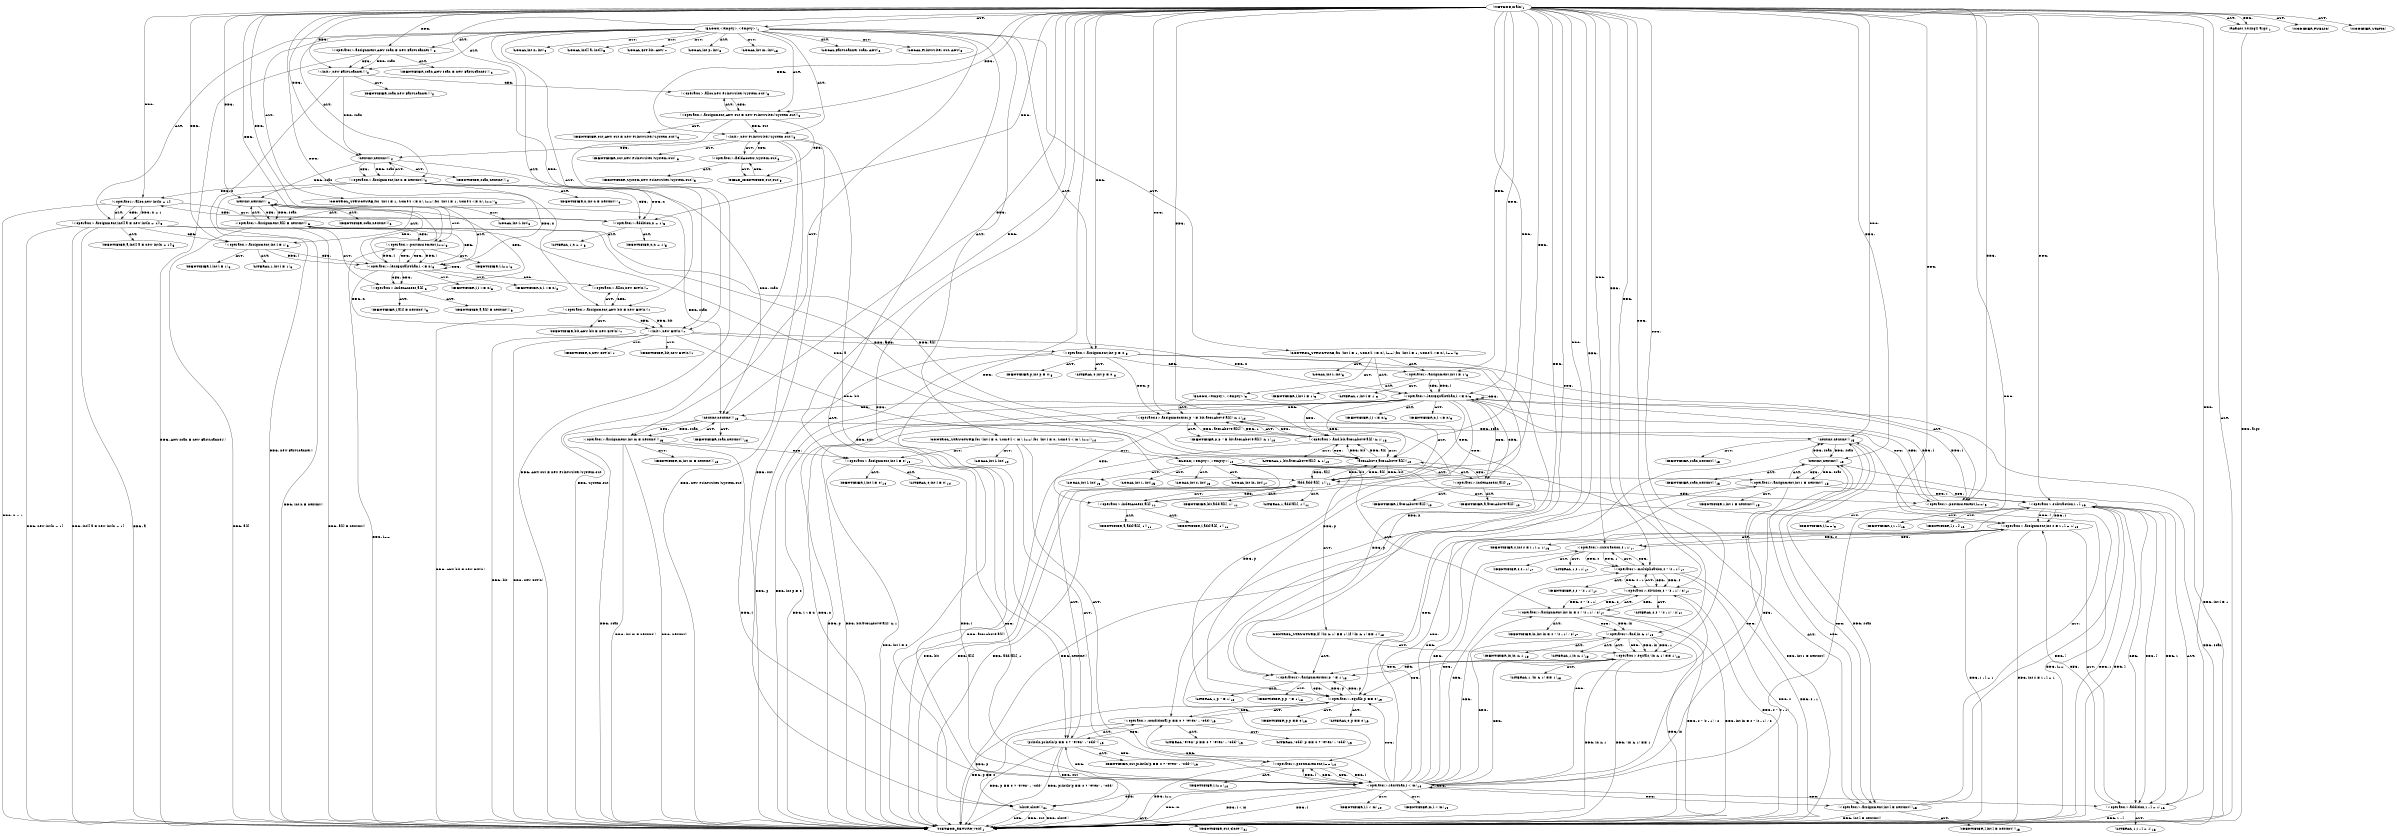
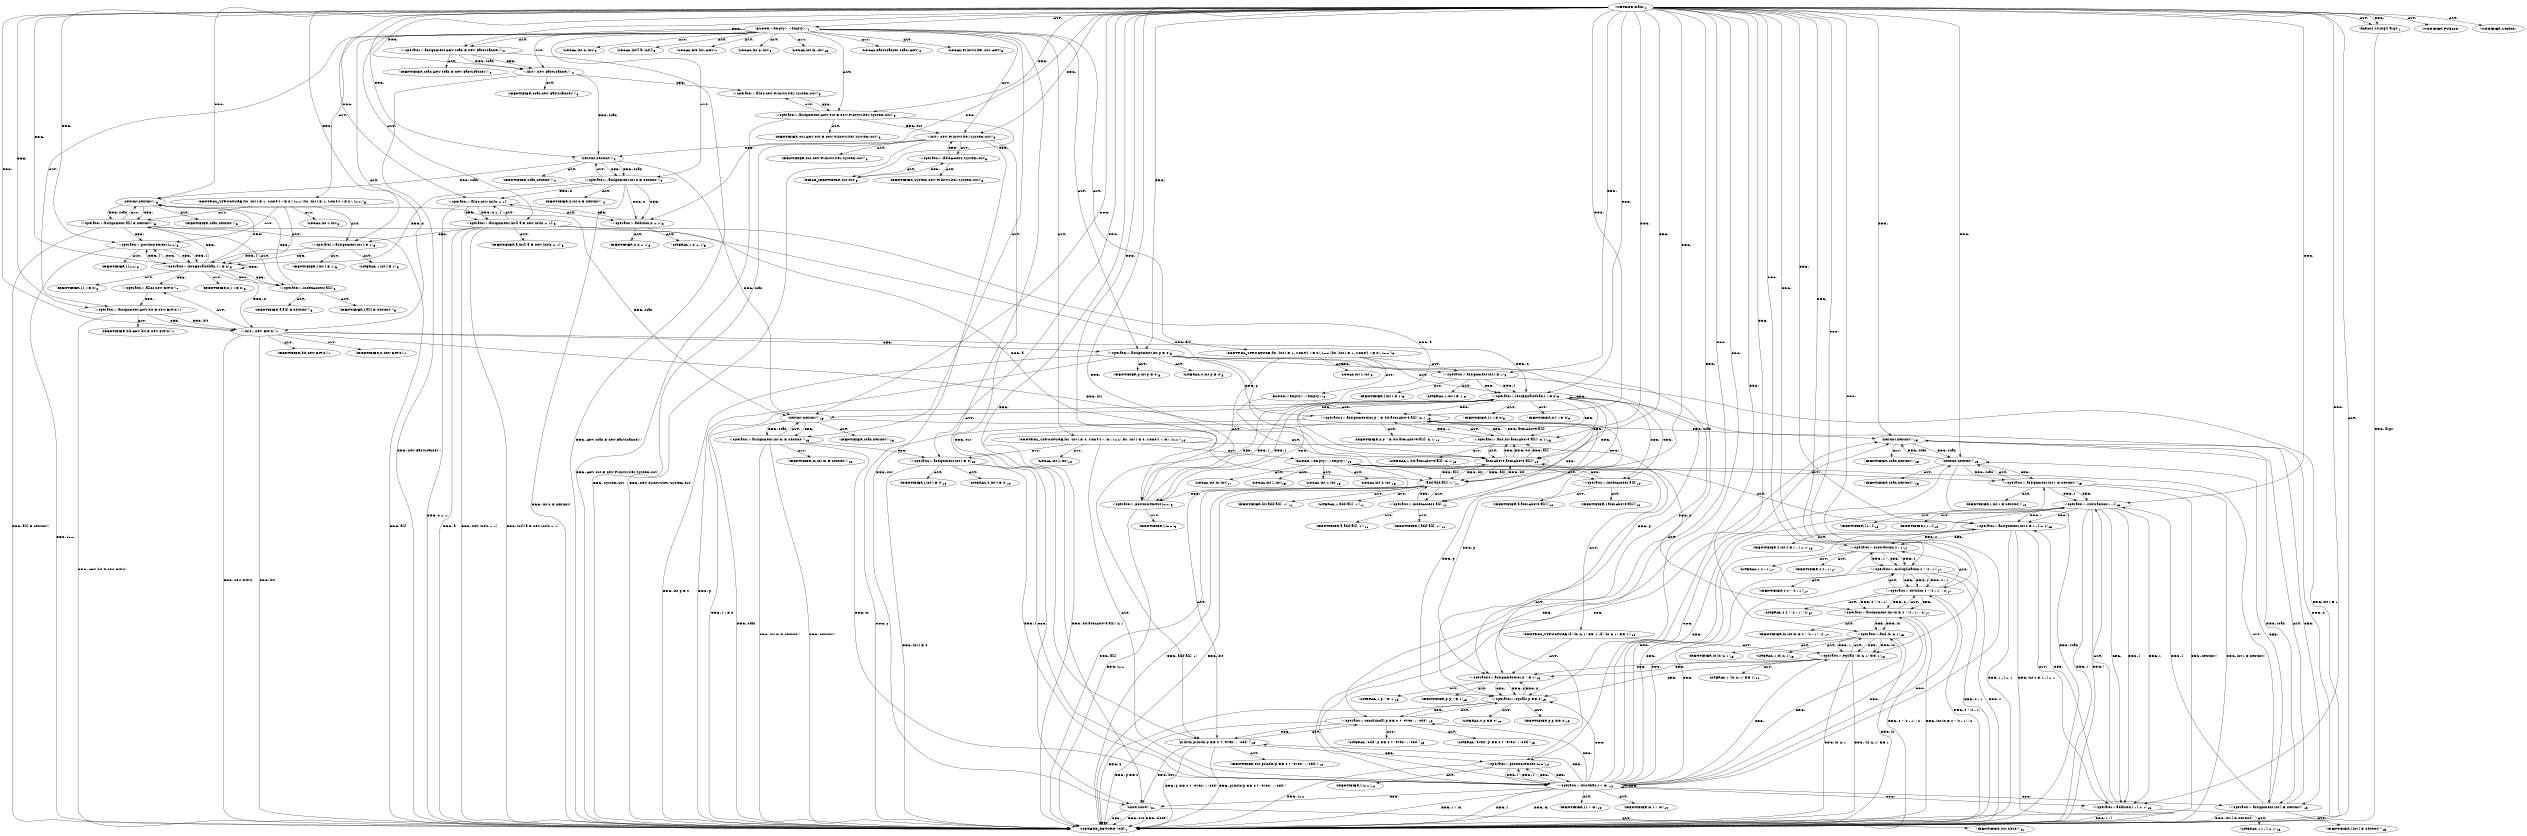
edge "(<operator>.assignment,ANY bit = new BIT(n))" -> "(<operator>.alloc,new BIT(n))": now "(<init>,new BIT(n))" -> "(<operator>.alloc,new BIT(n))"
edge "(<operator>.multiplication,s * (s - 1))" -> "(<operator>.subtraction,s - 1)": now "(<operator>.division,s * (s - 1) / 2)" -> "(<operator>.subtraction,s - 1)"
edge "(<operator>.and,bit.atOrAbove(a[i]) & 1)" -> "(METHOD_RETURN,void)": removed, label "DDG: atOrAbove(a[i])"
edge "(<operator>.assignment,int m = nextInt())" -> "(<operator>.lessThan,i < m)": label "DDG: i" -> "DDG: m"
